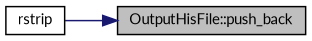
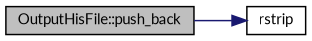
edge "rstrip" -> "OutputHisFile::push_back": reversed
